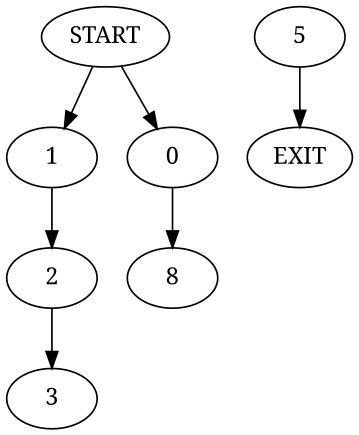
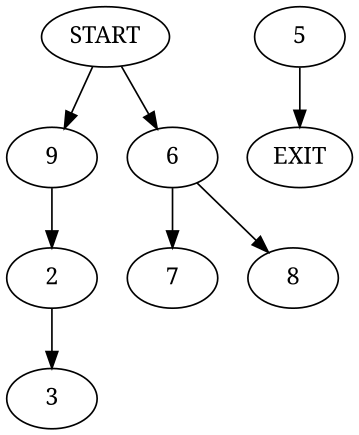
node "1": label "1" -> "9"
node "0": label "0" -> "6"
node "7": added
